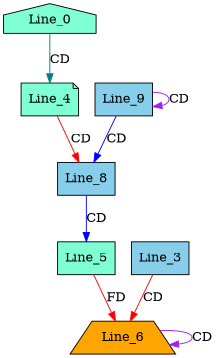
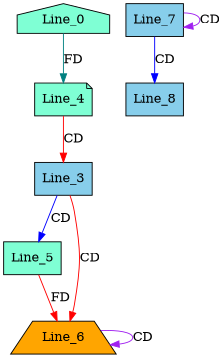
edge "Line_0" -> "Line_4": label "CD" -> "FD"
node "Line_9": label "Line_9" -> "Line_7"
edge "Line_4" -> "Line_8": now "Line_4" -> "Line_3"
edge "Line_8" -> "Line_5": now "Line_3" -> "Line_5"
